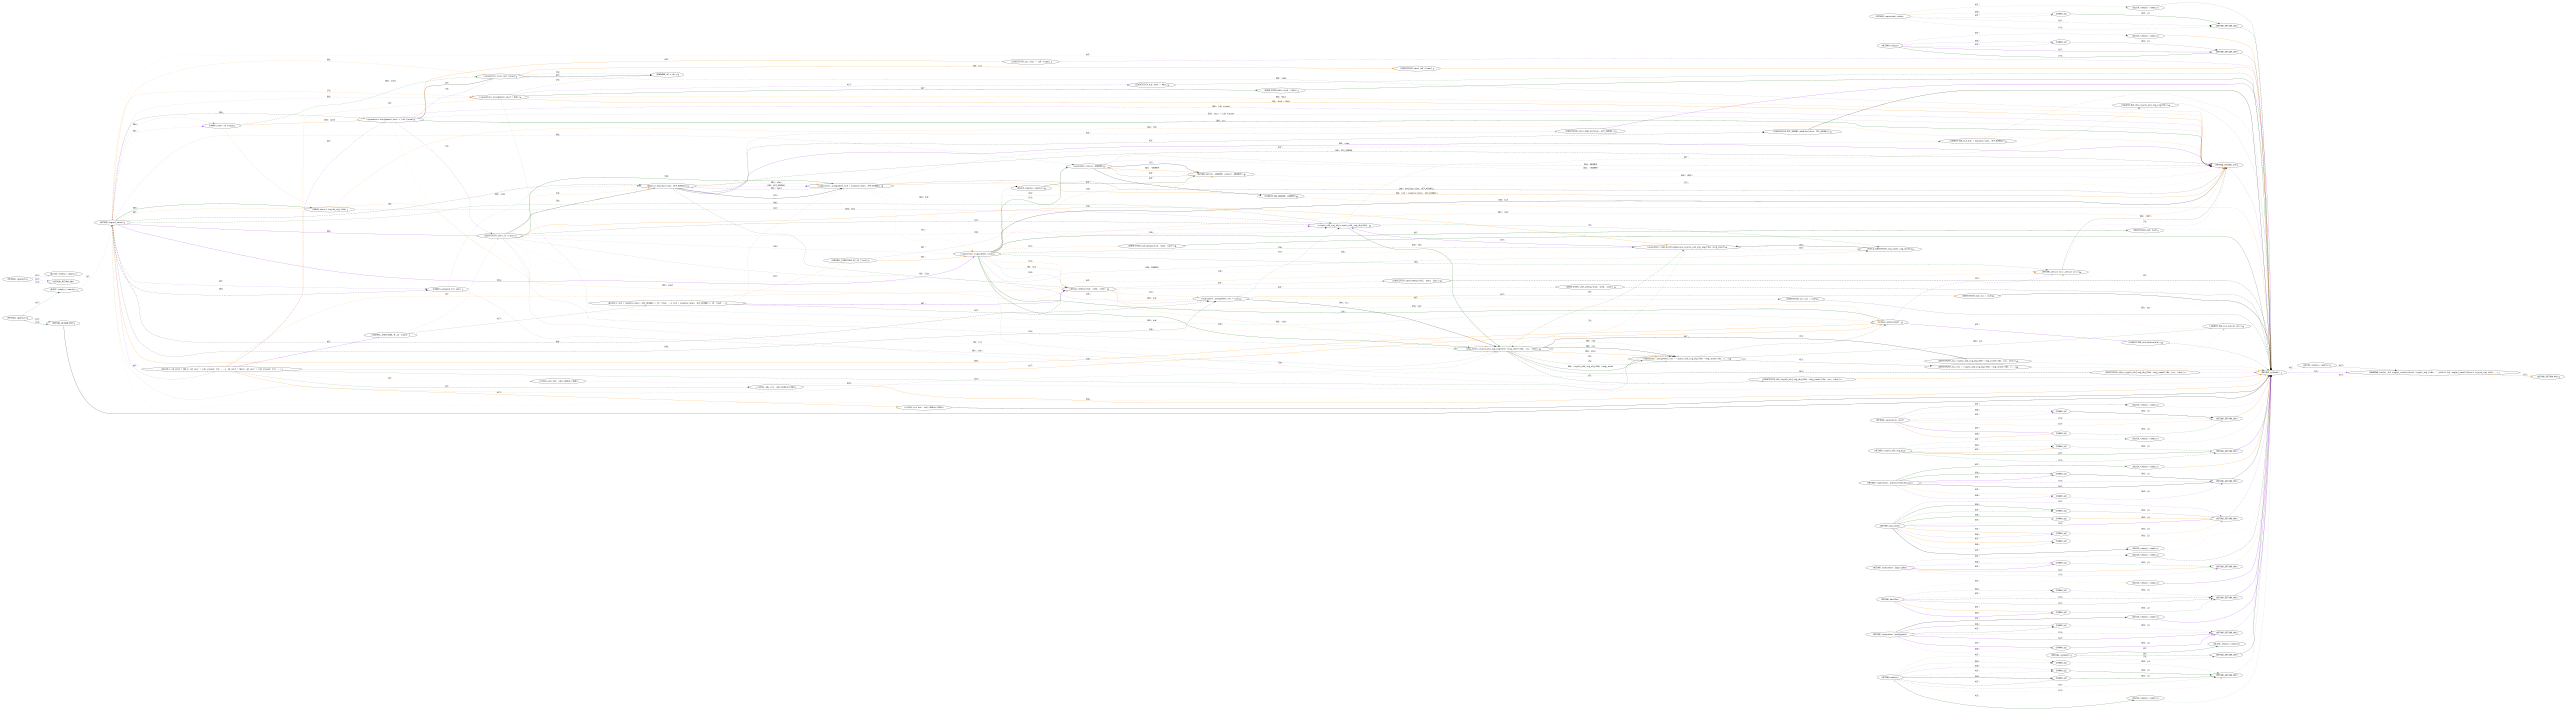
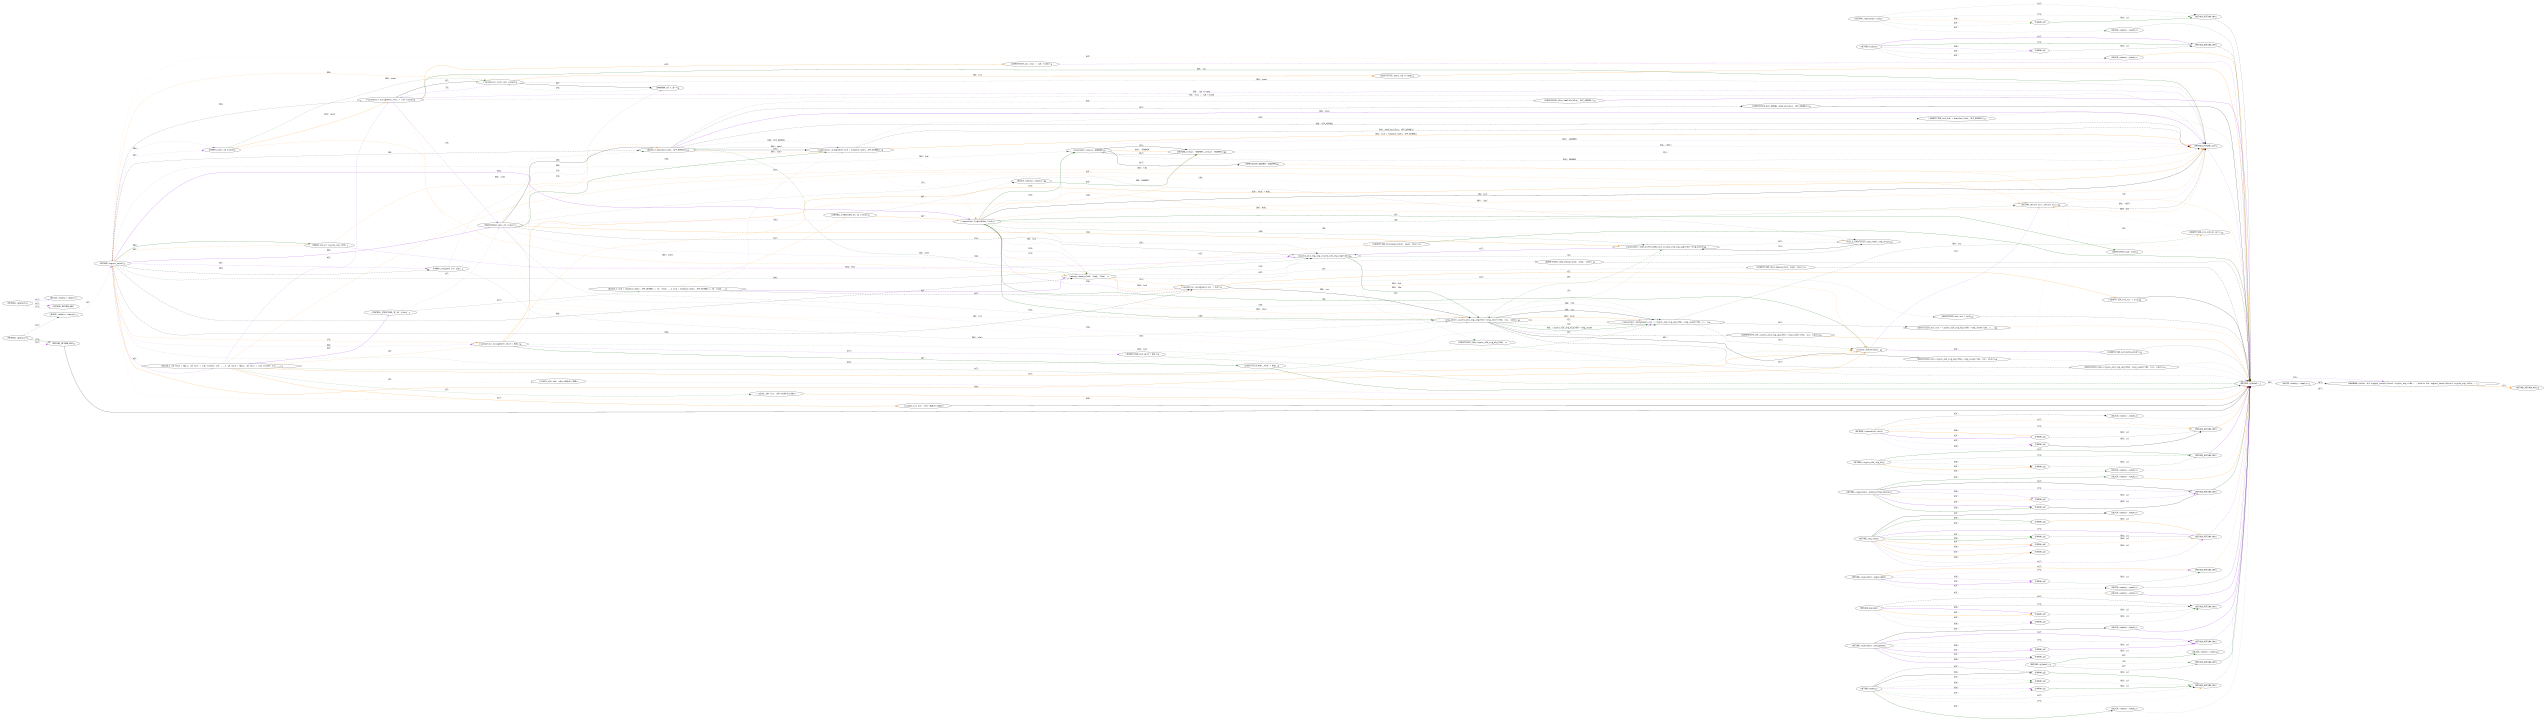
edge "(METHOD,rngapi_reset)" -> "(METHOD_RETURN,int)": reversed
edge "(<operator>.logicalNot,!buf)" -> "(IDENTIFIER,buf,memcpy(buf, seed, slen))": now "(memcpy,memcpy(buf, seed, slen))" -> "(IDENTIFIER,buf,memcpy(buf, seed, slen))"
